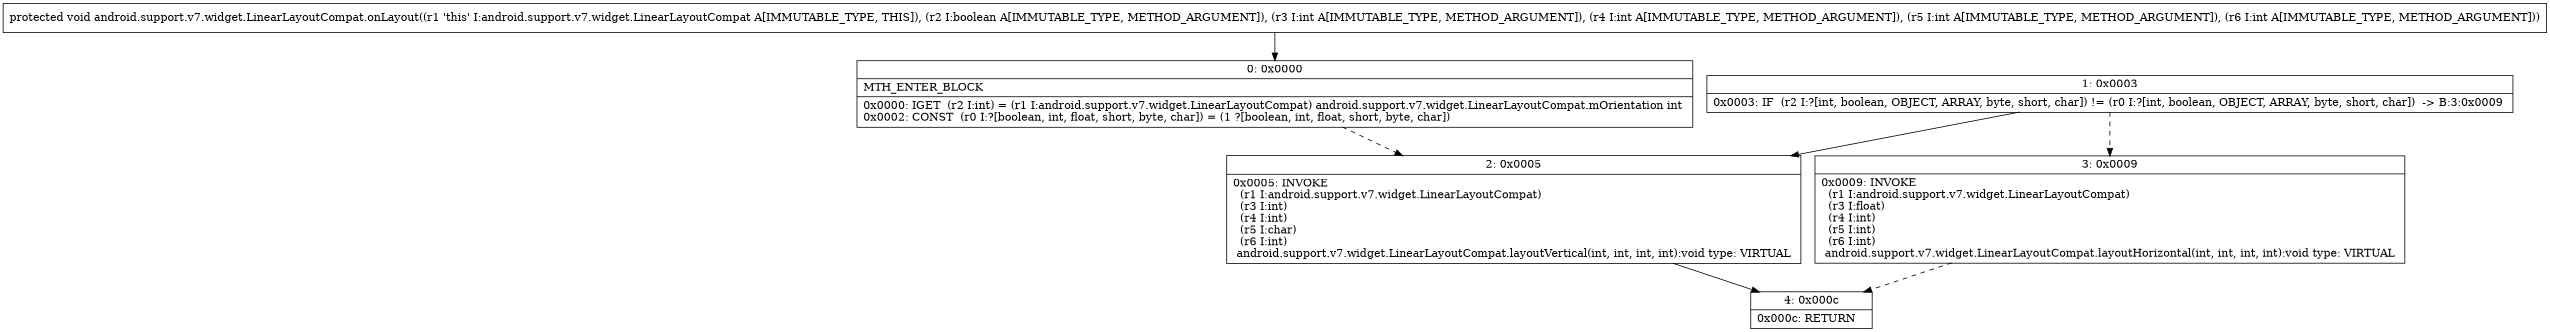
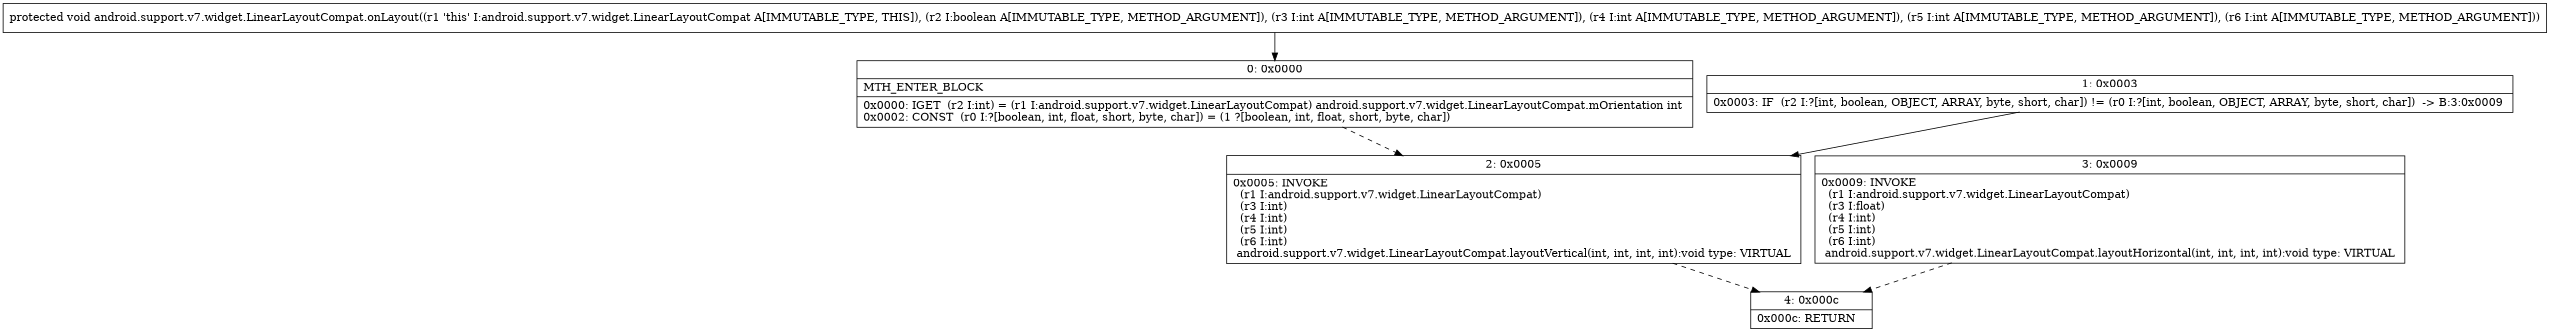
edge "1: 0x0003" -> "3: 0x0009": removed
node "2: 0x0005": text "(r5 I:char)" -> "(r5 I:int)"
edge "2: 0x0005" -> "4: 0x000c": style solid -> dashed
